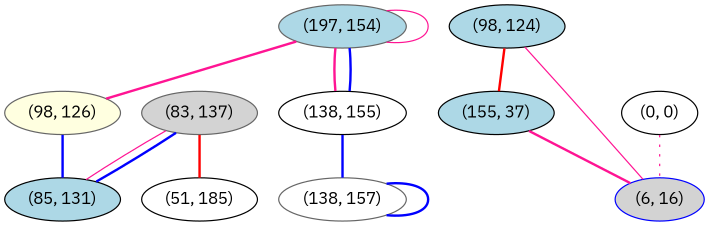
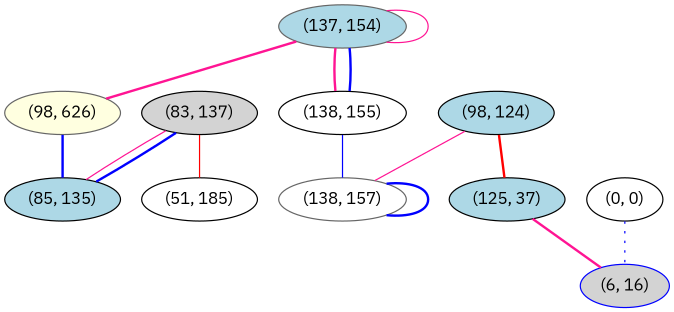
node "(197, 154)": label "(197, 154)" -> "(137, 154)"
node "(98, 126)": label "(98, 126)" -> "(98, 626)"
node "(83, 137)": color gray40 -> black
node "(155, 37)": label "(155, 37)" -> "(125, 37)"
edge "(98, 124)" -- "(6, 16)": now "(98, 124)" -- "(138, 157)"
edge "(83, 137)" -- "(51, 185)": style bold -> solid
edge "(138, 155)" -- "(138, 157)": style bold -> solid
edge "(0, 0)" -- "(6, 16)": color deeppink -> blue
node "(85, 131)": label "(85, 131)" -> "(85, 135)"
